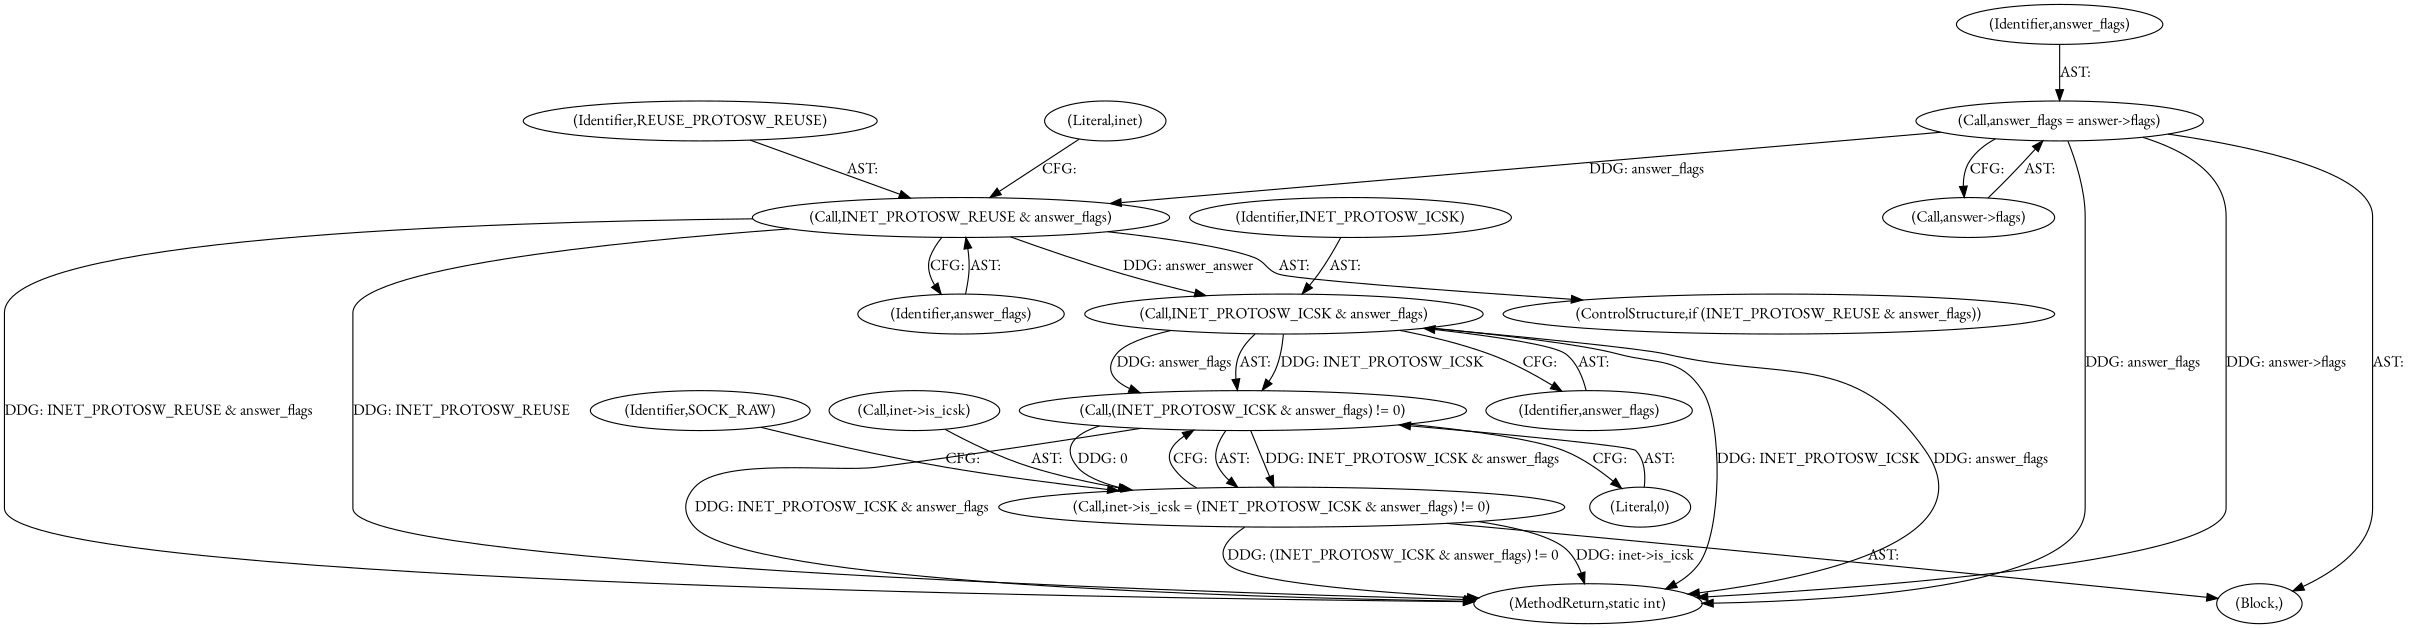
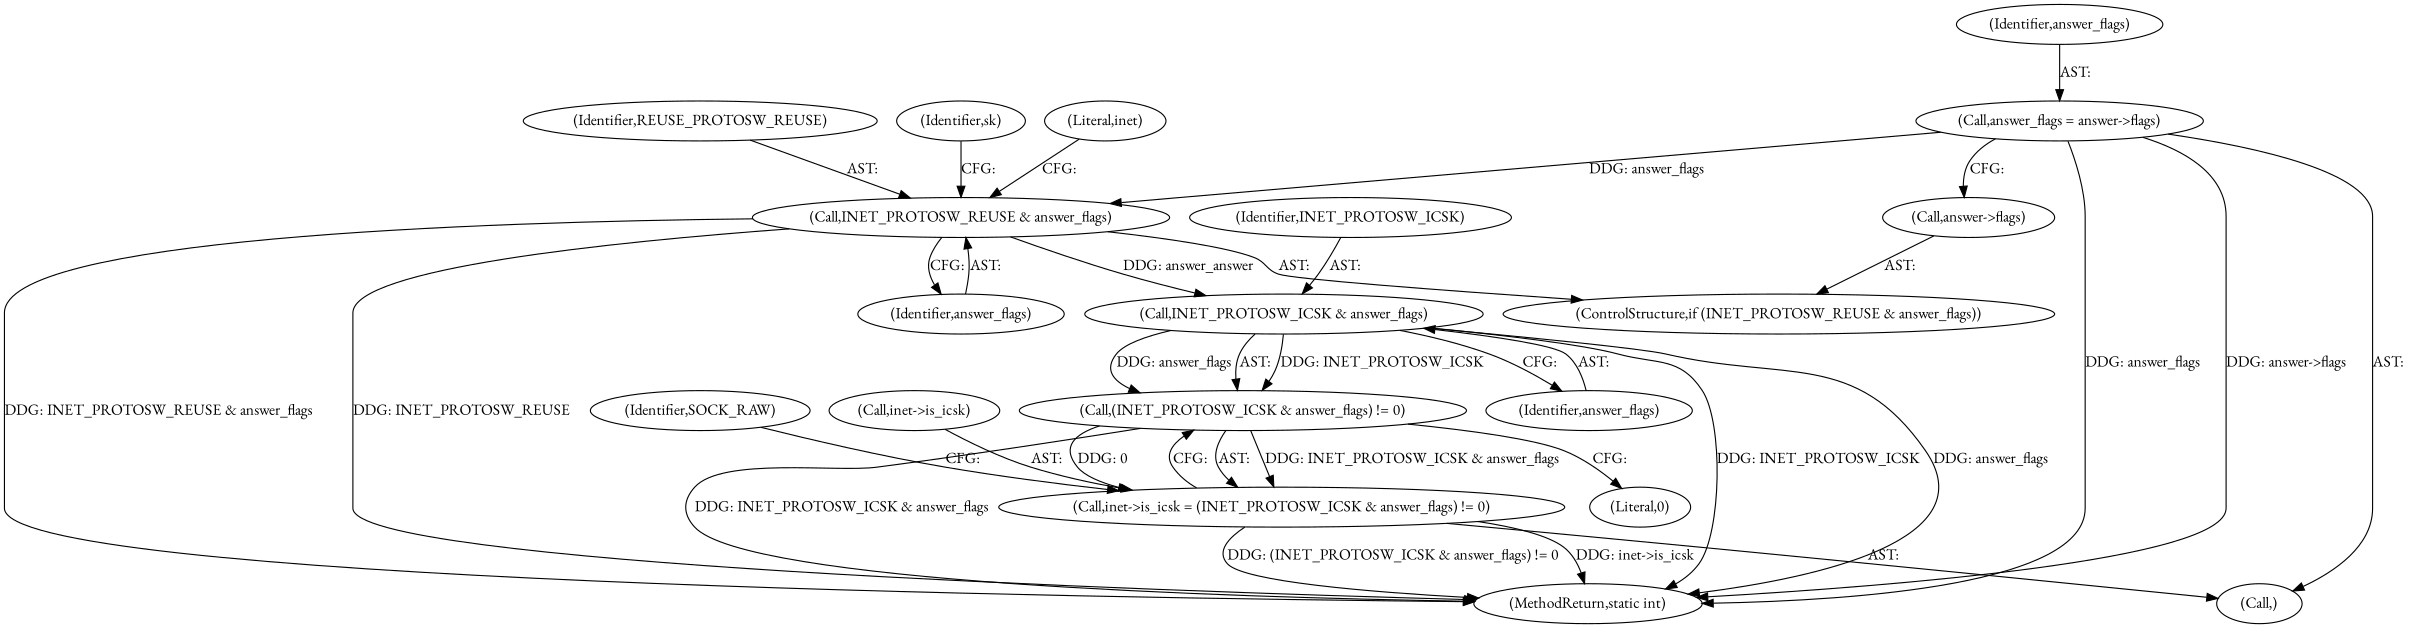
node "(Identifier,sk)": added
edge "(Call,answer->flags)" -> "(Call,answer_flags = answer->flags)": now "(Call,answer->flags)" -> "(ControlStructure,if (INET_PROTOSW_REUSE & answer_flags))"
edge "(Literal,0)" -> "(Call,(INET_PROTOSW_ICSK & answer_flags) != 0)": removed, label "AST:"
node "(Block,)": label "(Block,)" -> "(Call,)"
